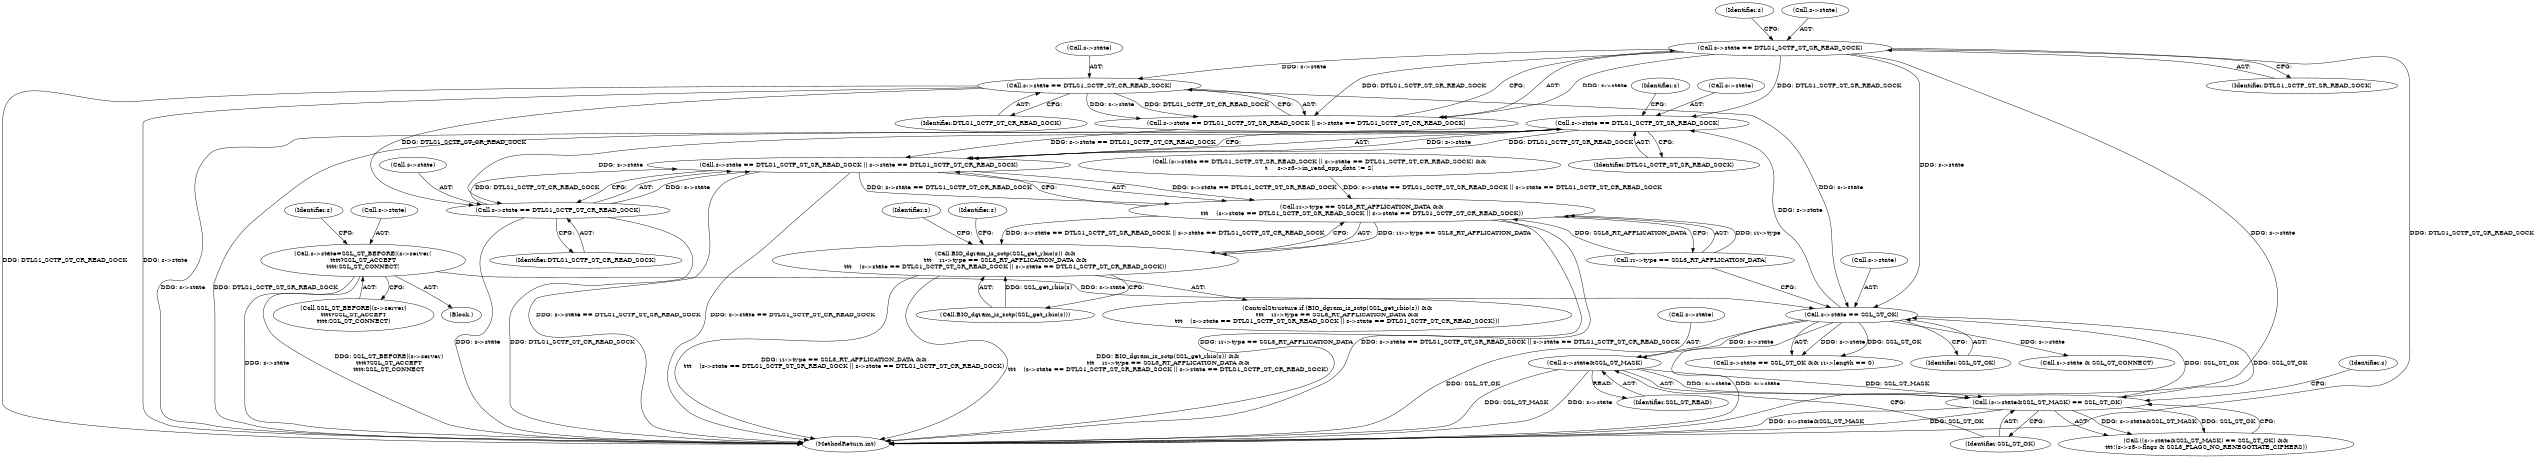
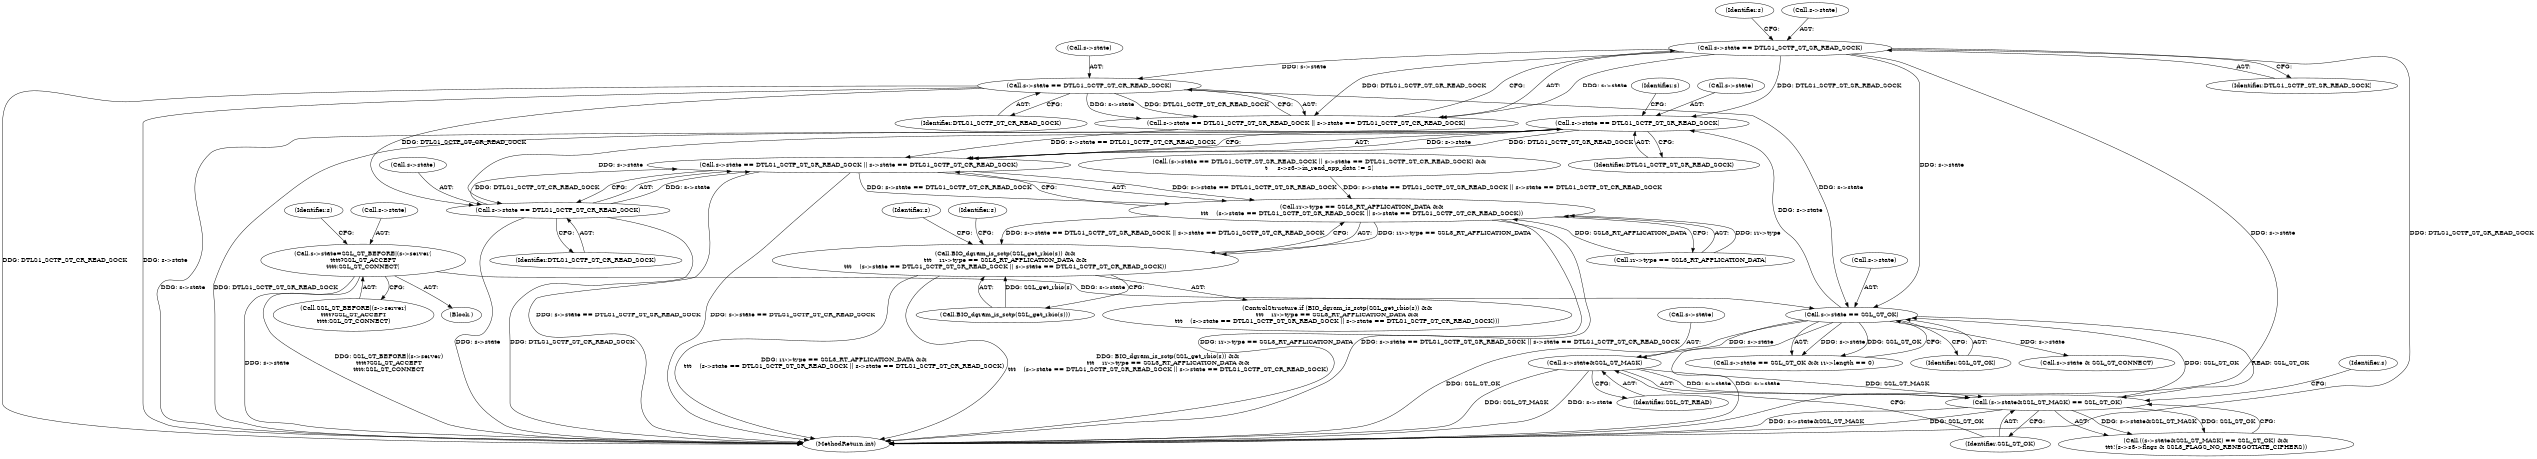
edge "(Call,rr->type == SSL3_RT_APPLICATION_DATA)" -> "(Call,s->state == SSL_ST_OK)": now "(Call,s->state == SSL_ST_OK && rr->length == 0)" -> "(Call,s->state == SSL_ST_OK)"
edge "(Call,s->state == SSL_ST_OK)" -> "(Call,(s->state&SSL_ST_MASK) == SSL_ST_OK)": label "DDG: SSL_ST_OK" -> "READ: SSL_ST_OK"
edge "(Call,s->state&SSL_ST_MASK)" -> "(Identifier,SSL_ST_READ)": label "READ: " -> "CFG: "
